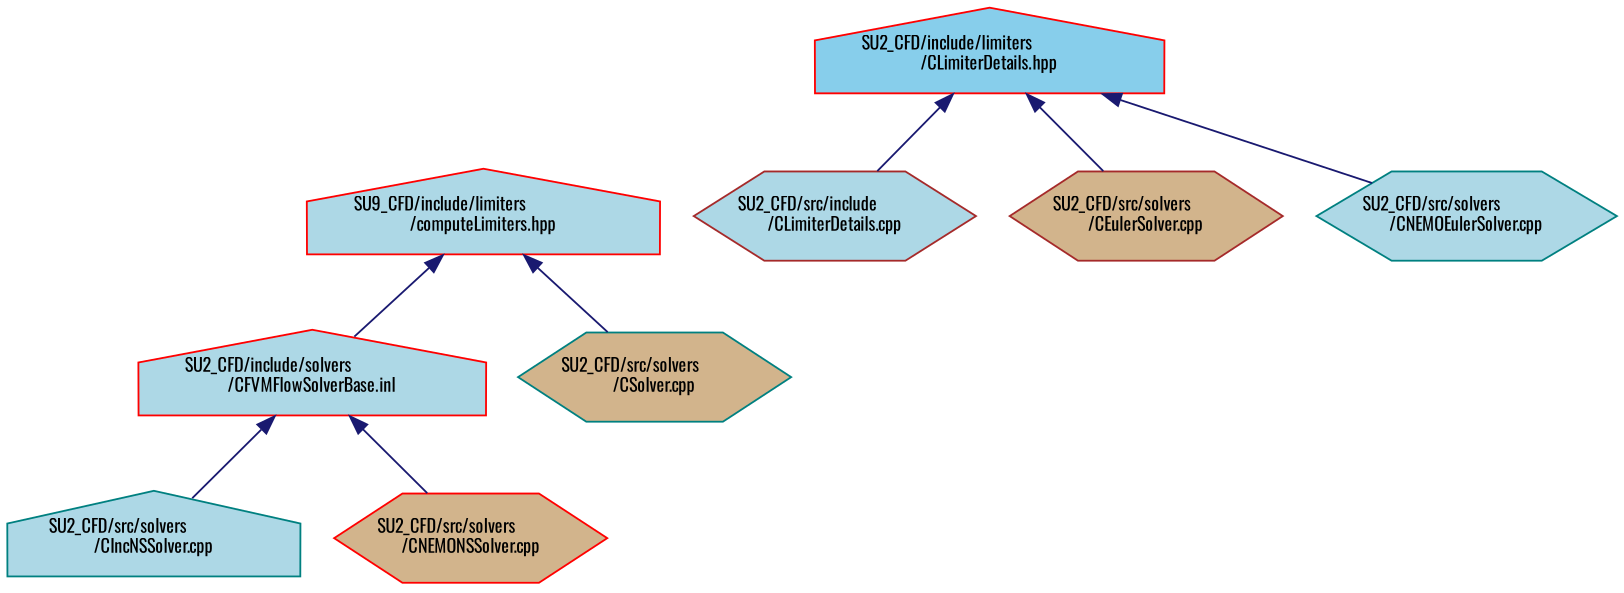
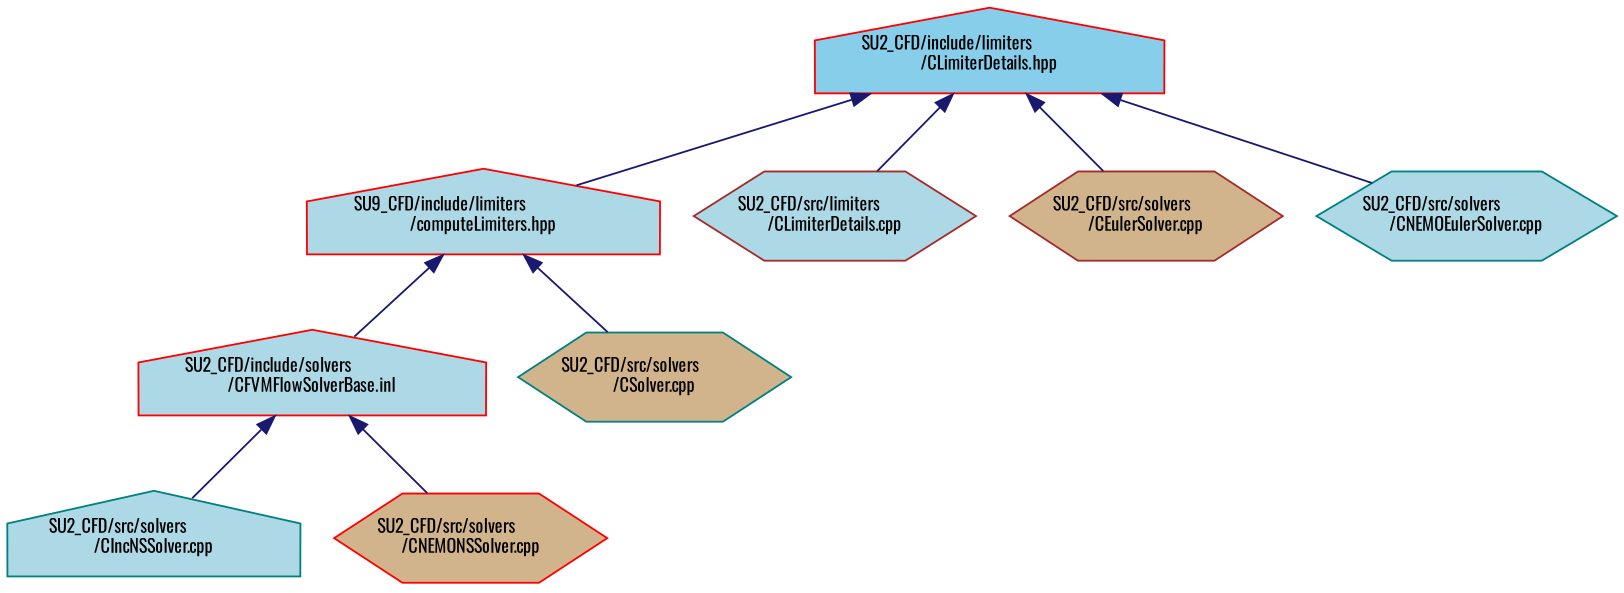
edge "SU9_CFD/include/limiters /computeLimiters.hpp" -> "SU2_CFD/include/limiters /CLimiterDetails.hpp": added
node "SU2_CFD/src/include /CLimiterDetails.cpp": label "SU2_CFD/src/include /CLimiterDetails.cpp" -> "SU2_CFD/src/limiters /CLimiterDetails.cpp"
